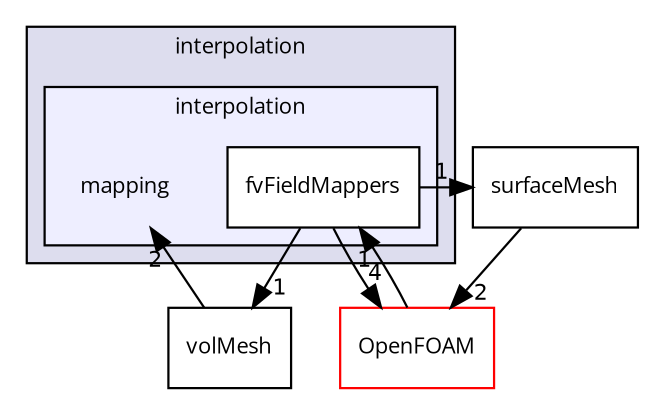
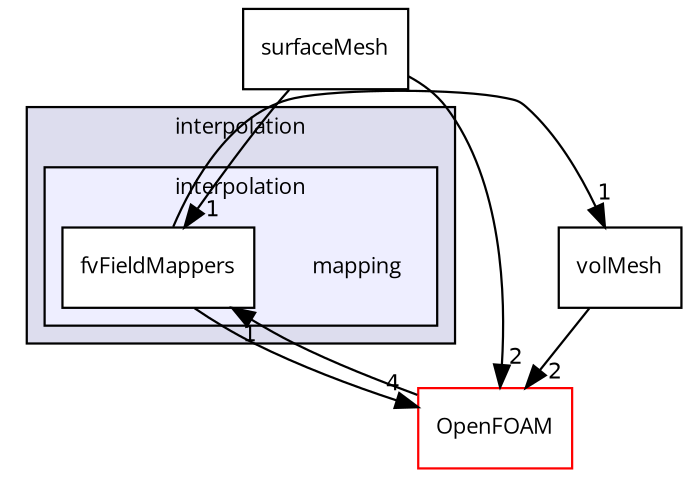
edge "fvFieldMappers" -> "surfaceMesh": reversed
edge "volMesh" -> "mapping": now "volMesh" -> "OpenFOAM"
